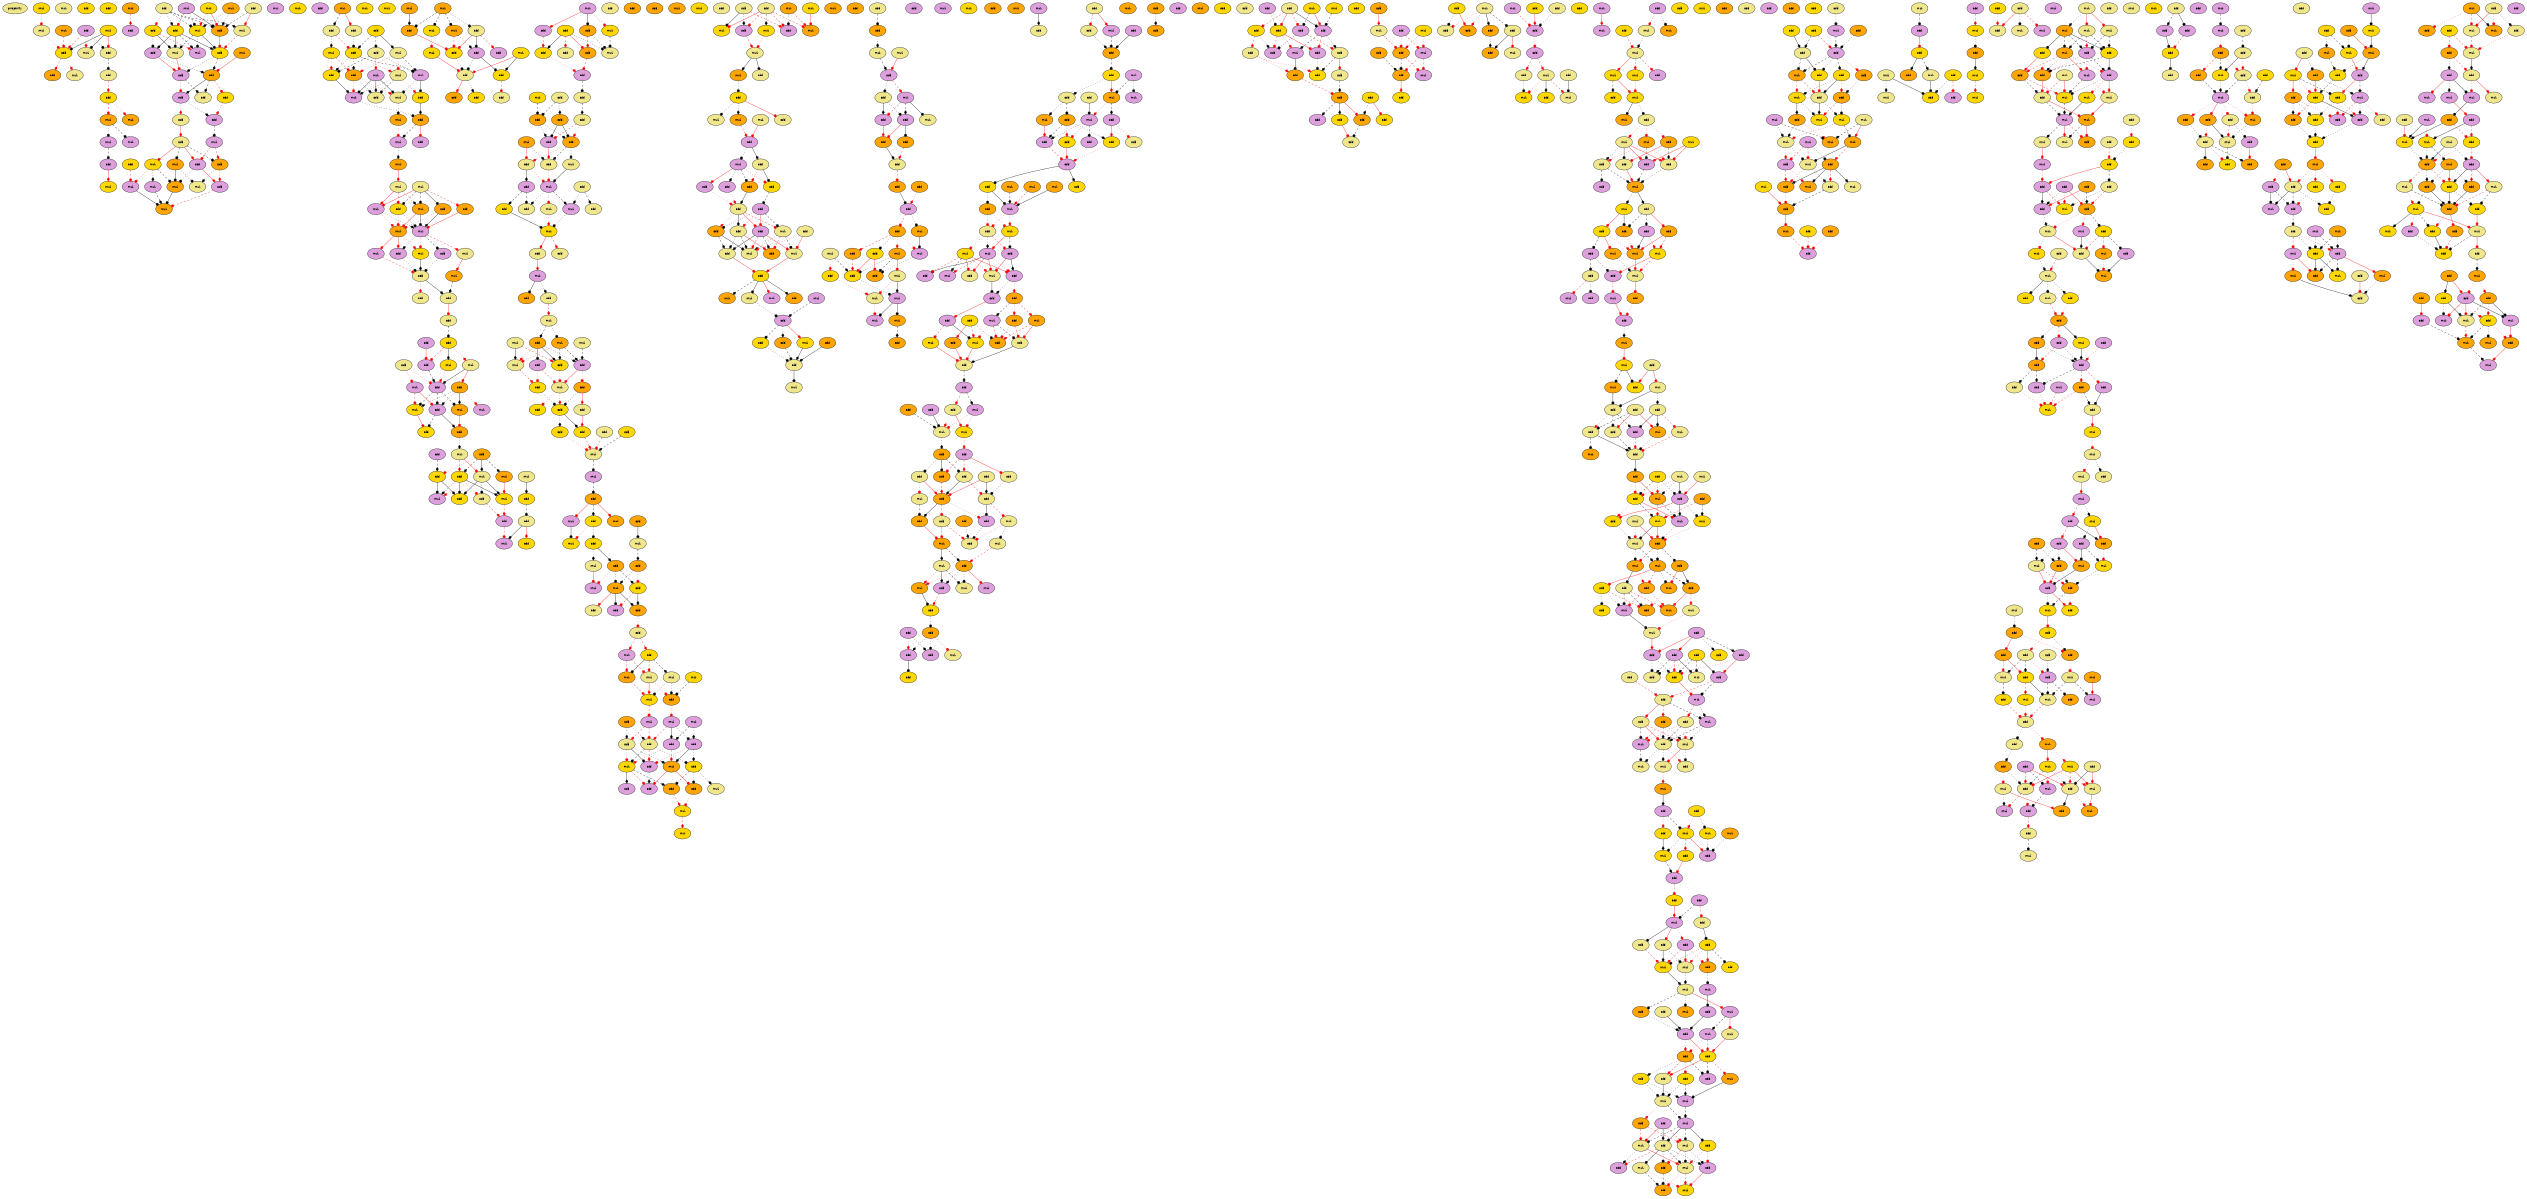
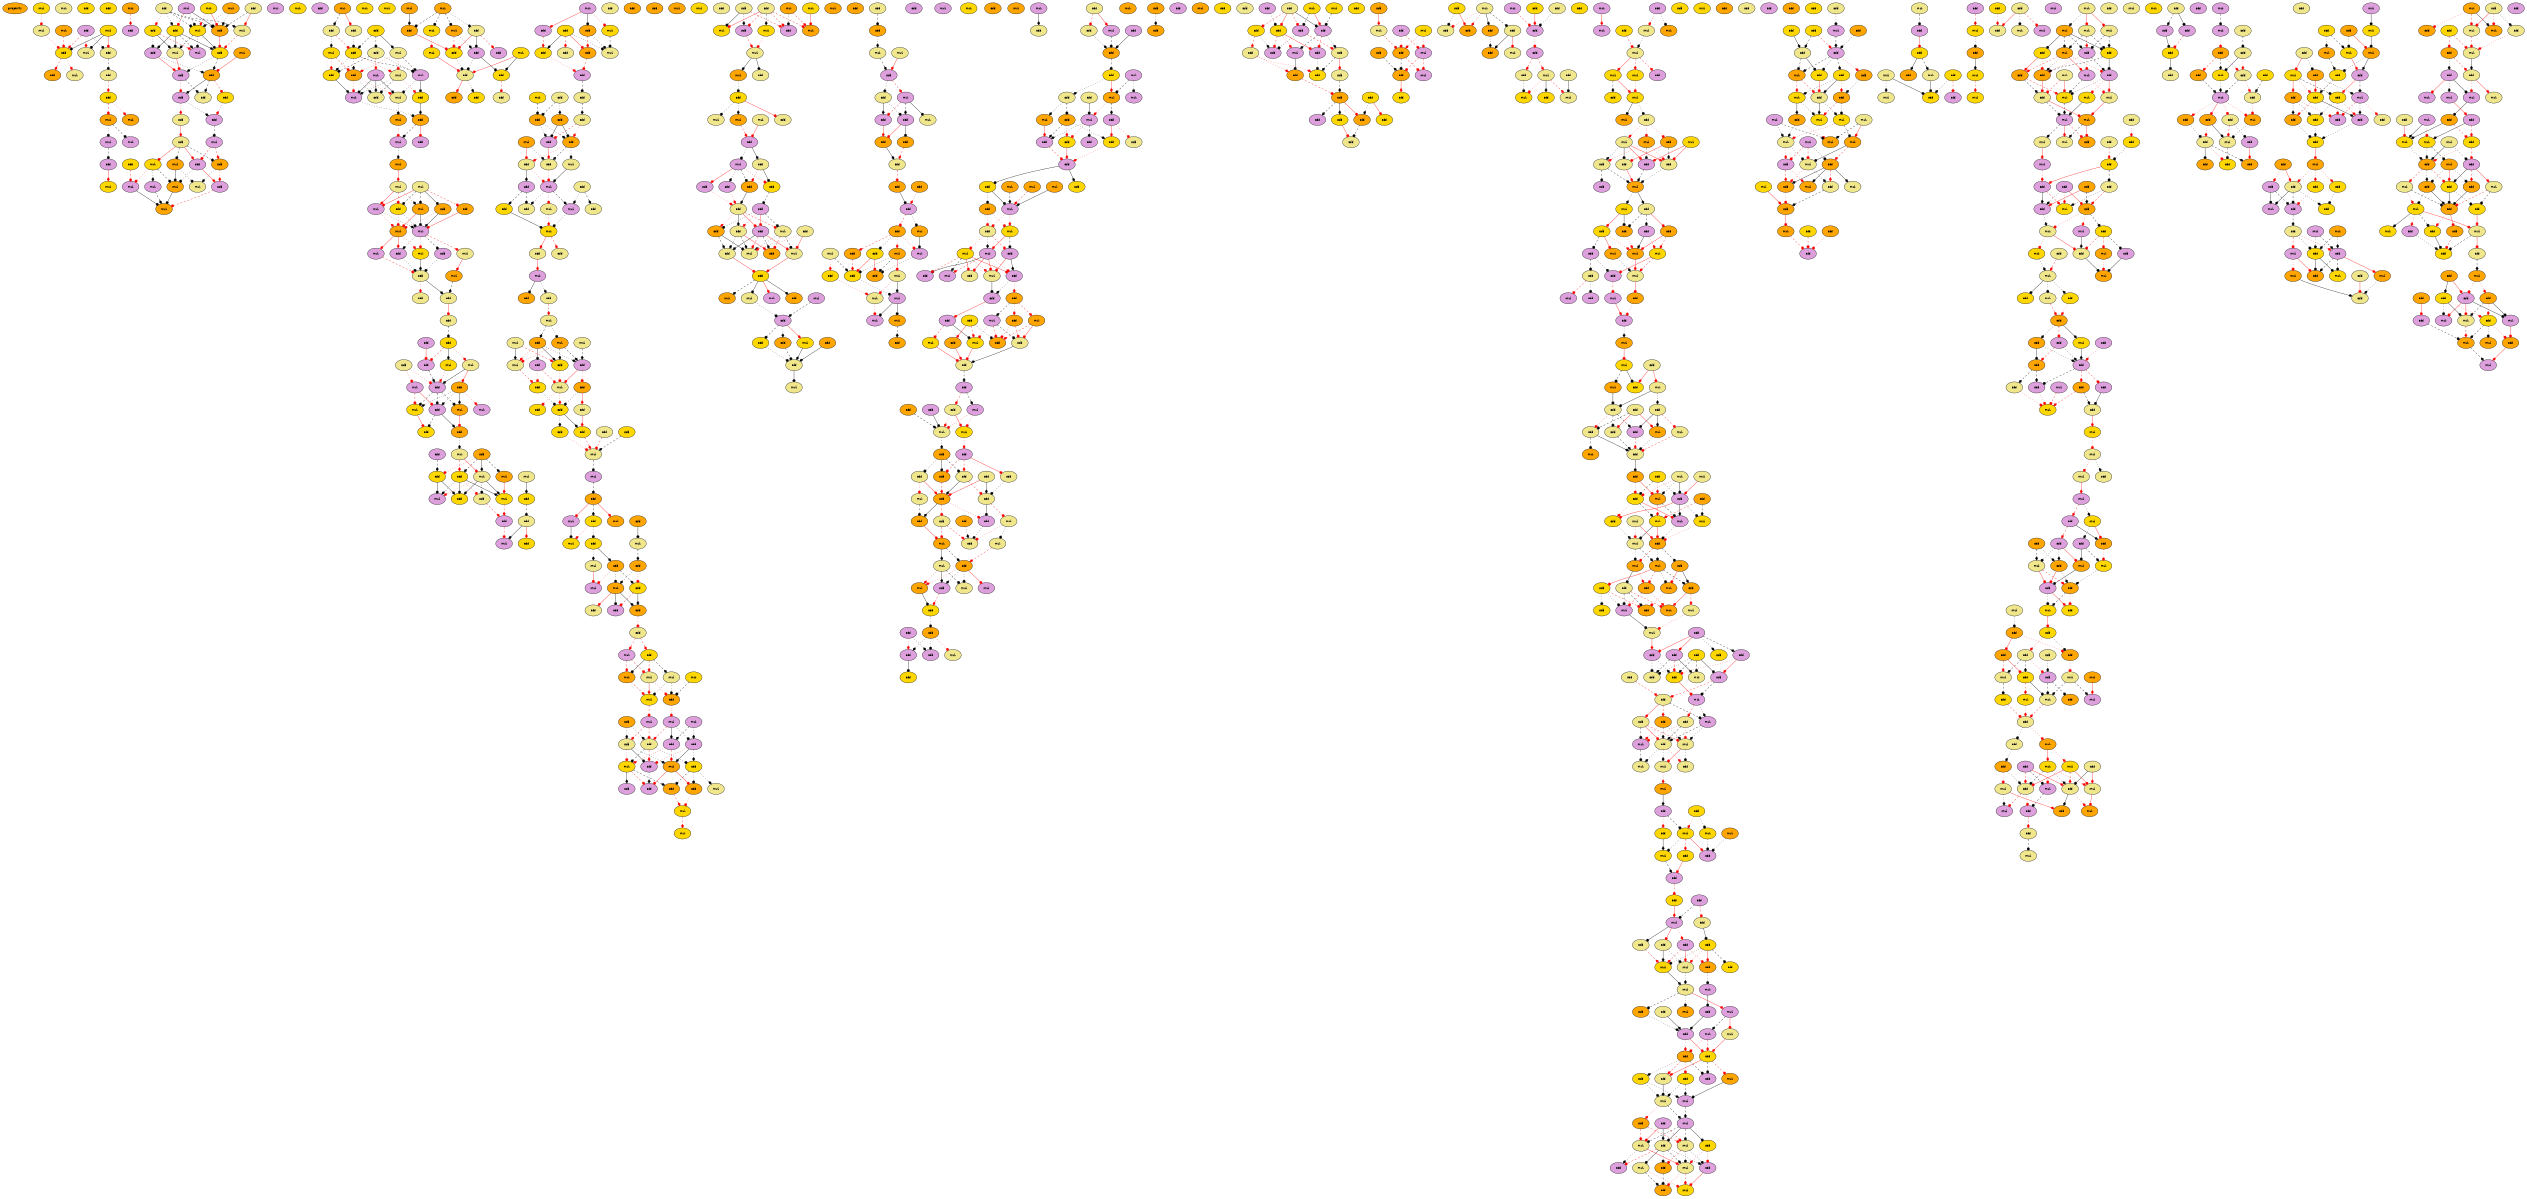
node "property": fillcolor khaki -> orange
